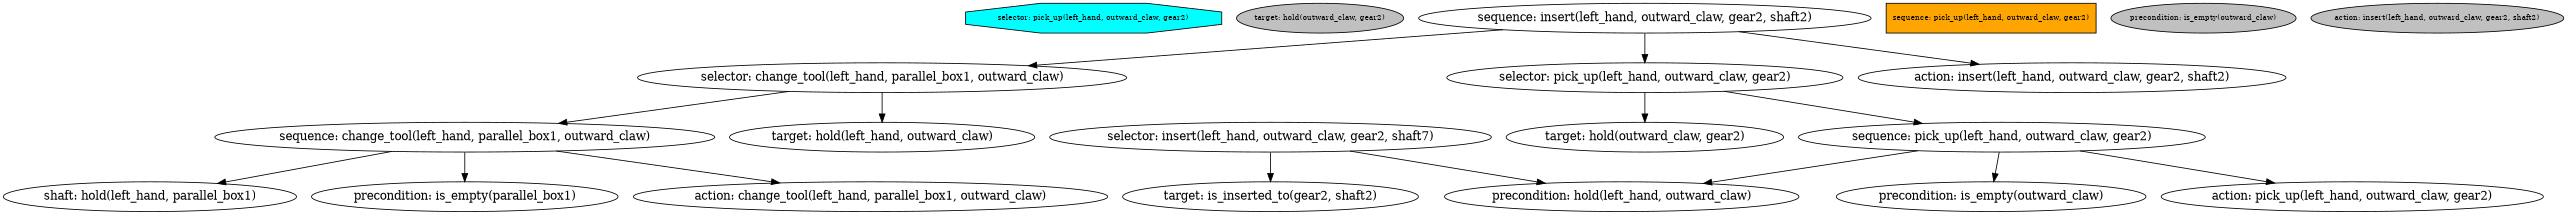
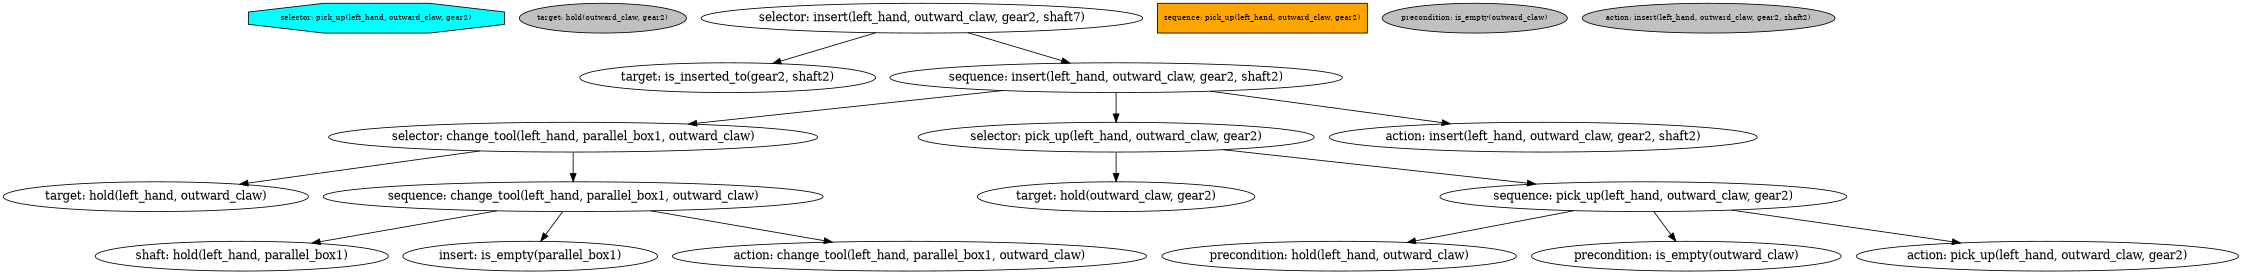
edge "selector: insert(left_hand, outward_claw, gear2, shaft7)" -> "precondition: hold(left_hand, outward_claw)": now "selector: insert(left_hand, outward_claw, gear2, shaft7)" -> "sequence: insert(left_hand, outward_claw, gear2, shaft2)"
node "precondition: is_empty(parallel_box1)": label "precondition: is_empty(parallel_box1)" -> "insert: is_empty(parallel_box1)"
